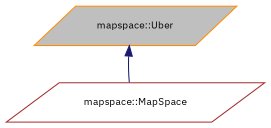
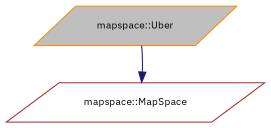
edge "mapspace::MapSpace" -> "mapspace::Uber": reversed
